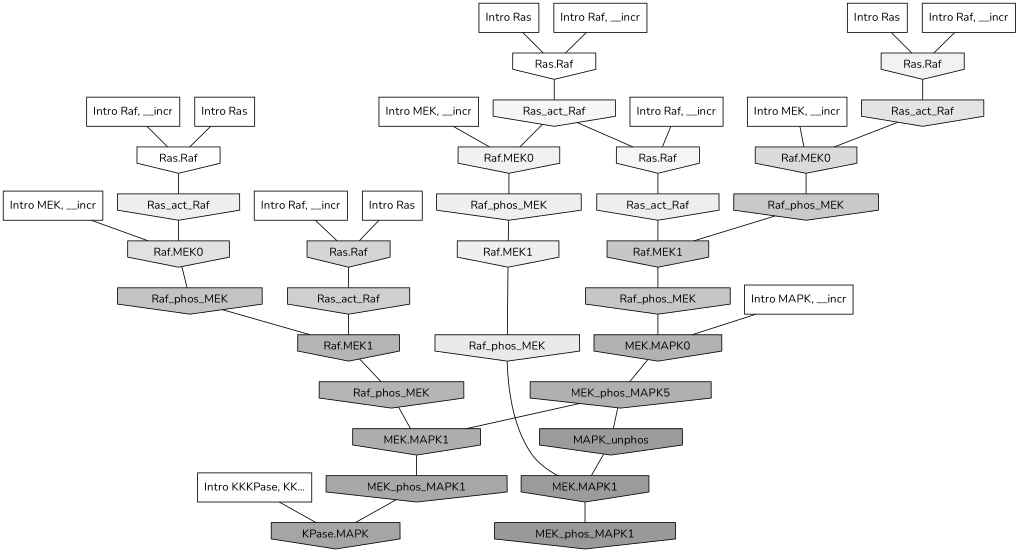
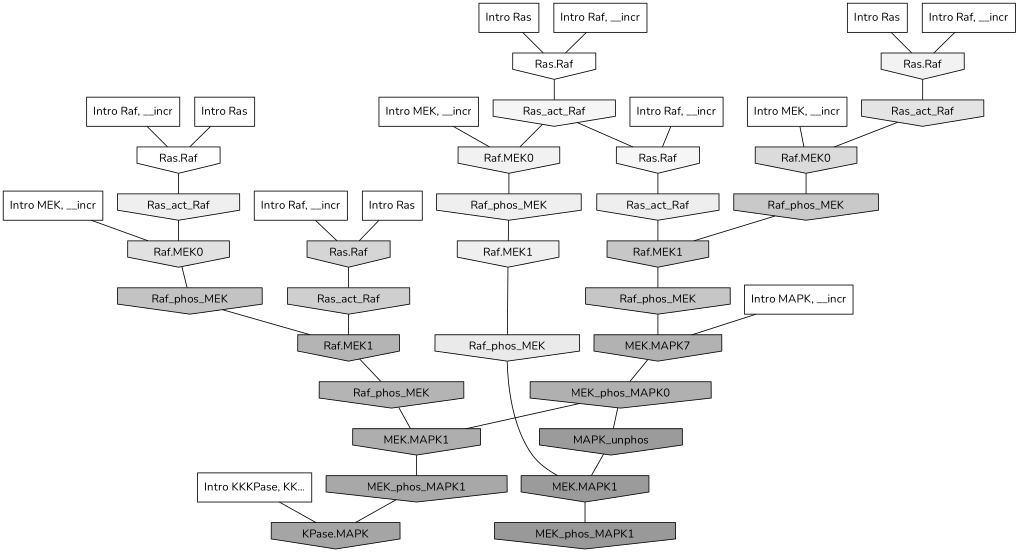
node "MEK.MAPK0": label "MEK.MAPK0" -> "MEK.MAPK7"
node "MEK_phos_MAPK5": label "MEK_phos_MAPK5" -> "MEK_phos_MAPK0"
